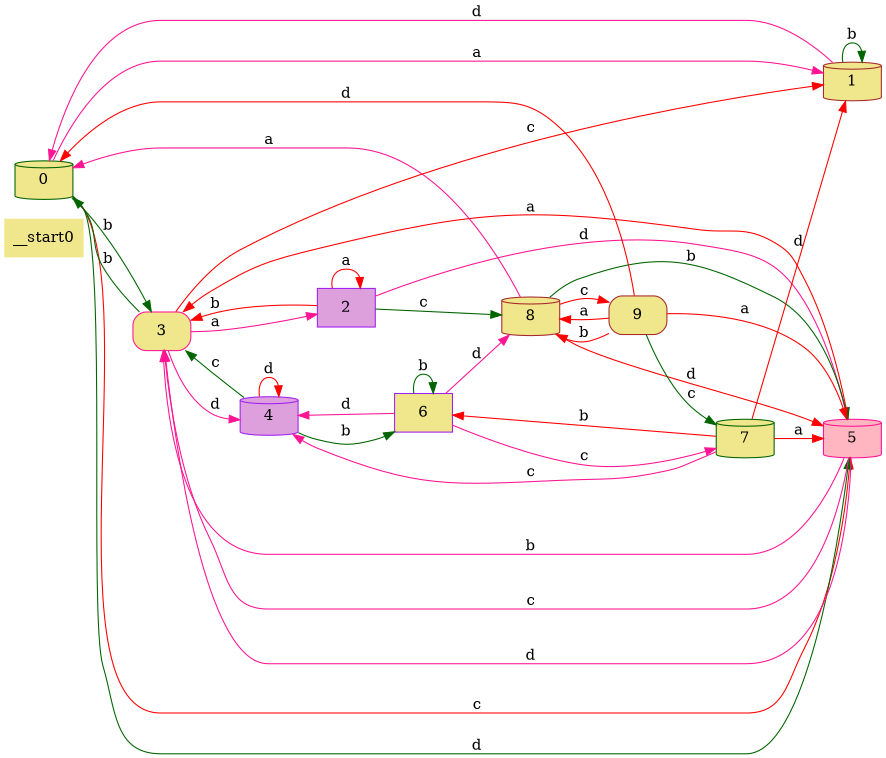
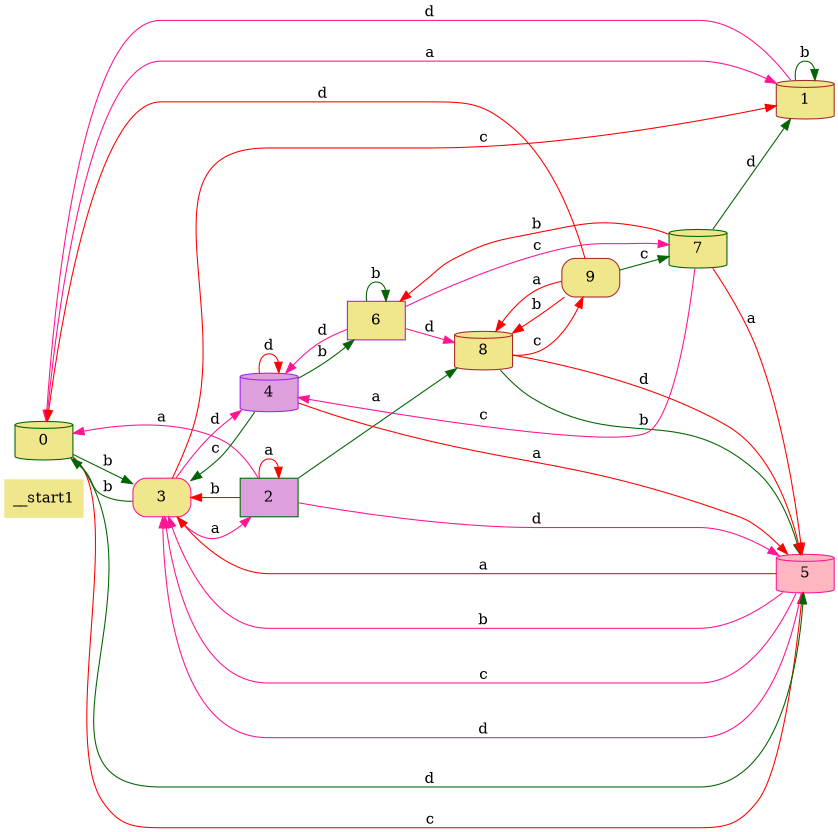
edge "8" -> "0": now "2" -> "0"
node "__start0": label "__start0" -> "__start1"
edge "7" -> "1": color red -> darkgreen
edge "2" -> "8": label "c" -> "a"
node "2": color purple -> darkgreen
edge "9" -> "5": now "4" -> "5"
